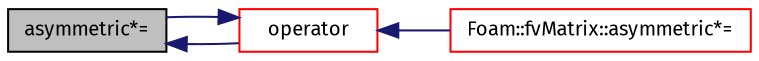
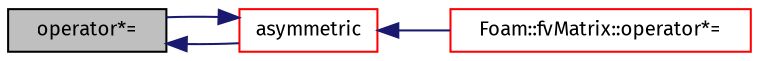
node "asymmetric*=": label "asymmetric*=" -> "operator*="
node "operator": label "operator" -> "asymmetric"
node "Foam::fvMatrix::asymmetric*=": label "Foam::fvMatrix::asymmetric*=" -> "Foam::fvMatrix::operator*="
